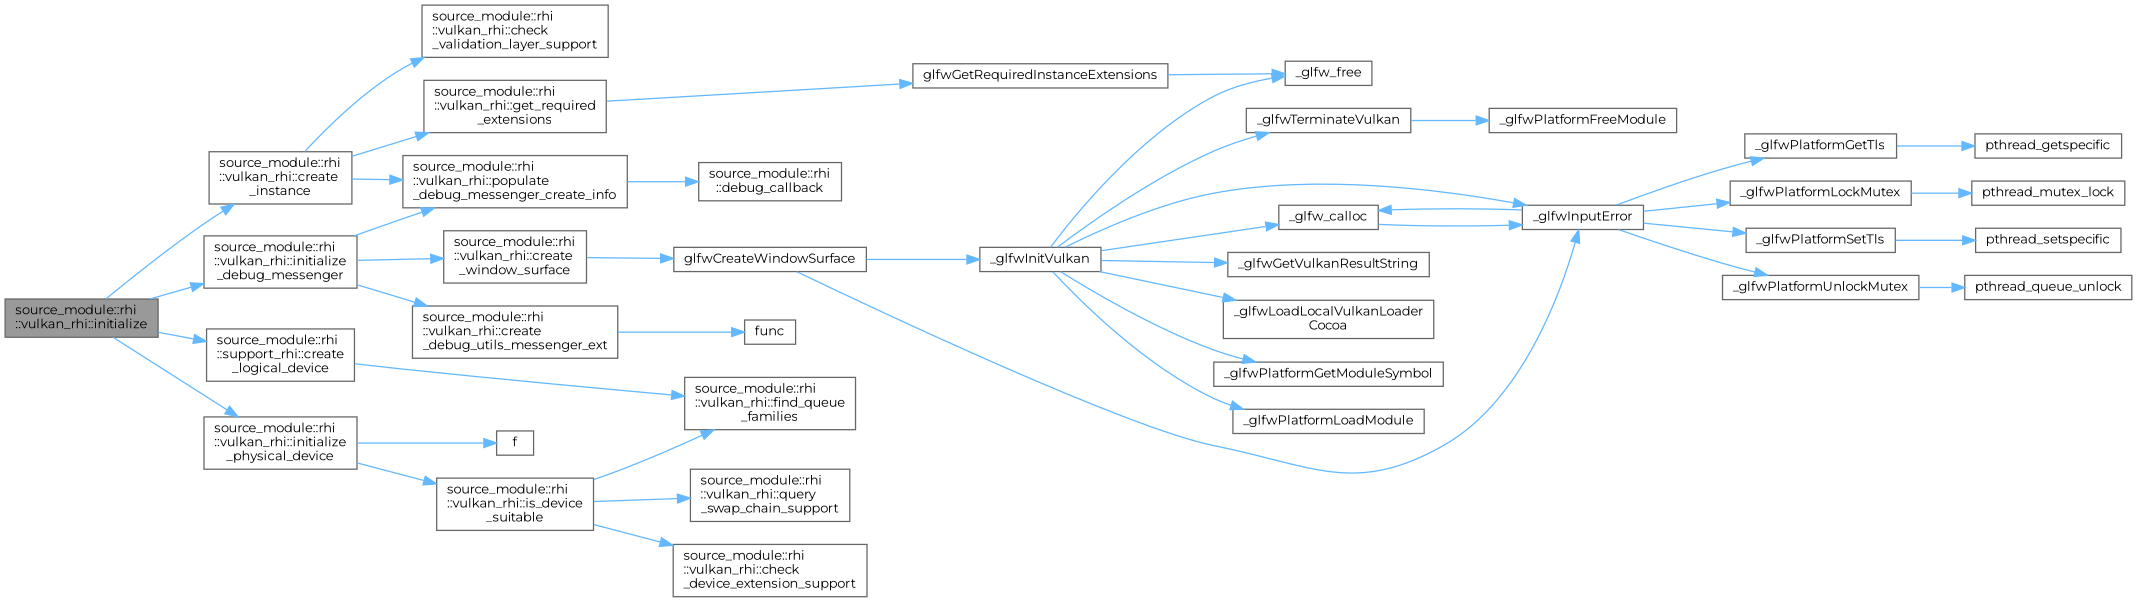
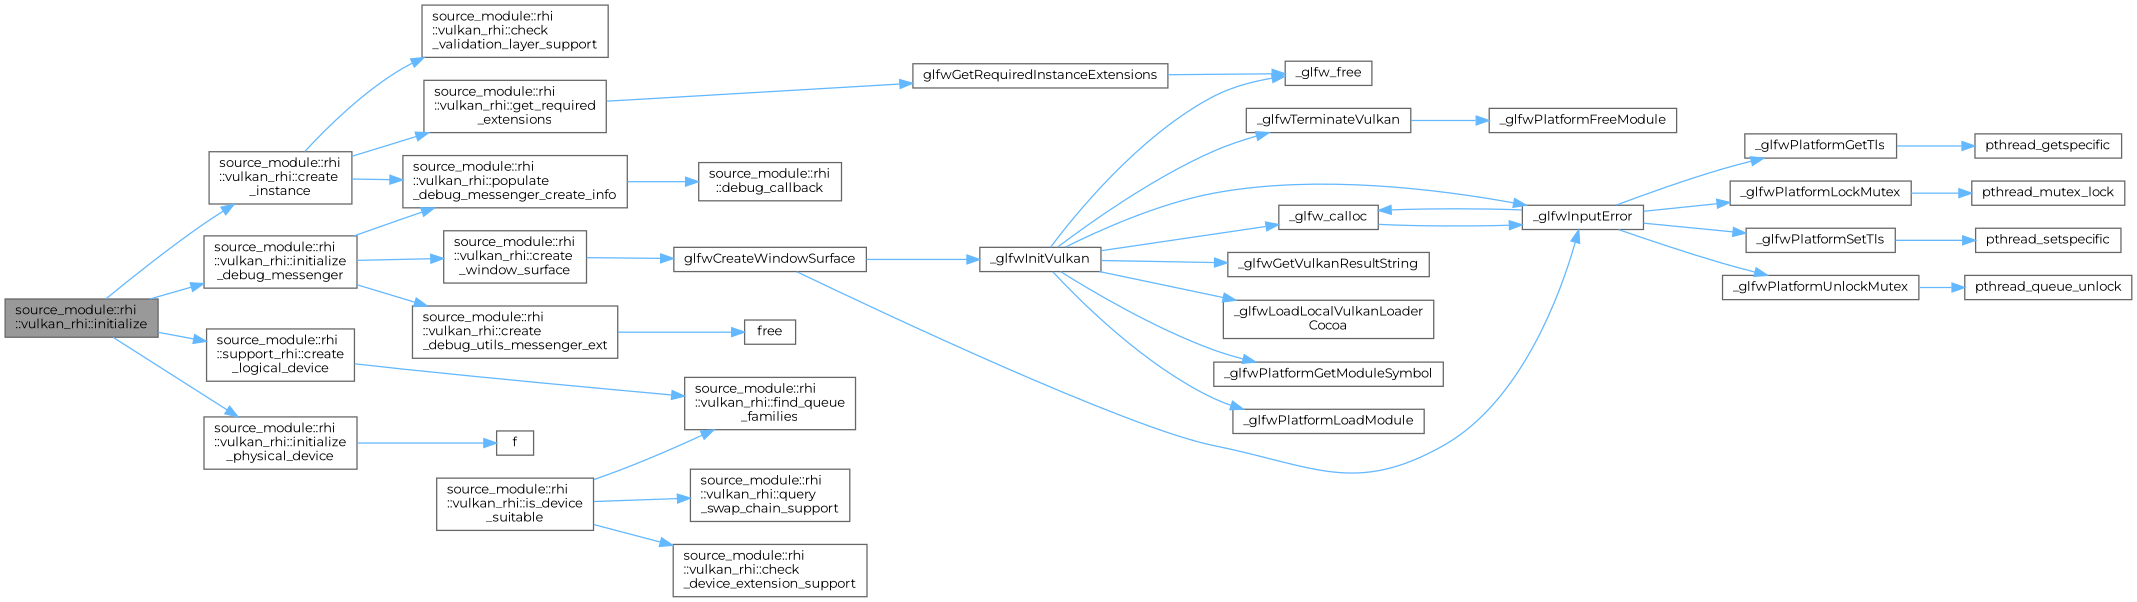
node "func": label "func" -> "free"
edge "source_module::rhi ::vulkan_rhi::initialize _physical_device" -> "source_module::rhi ::vulkan_rhi::is_device _suitable": removed
